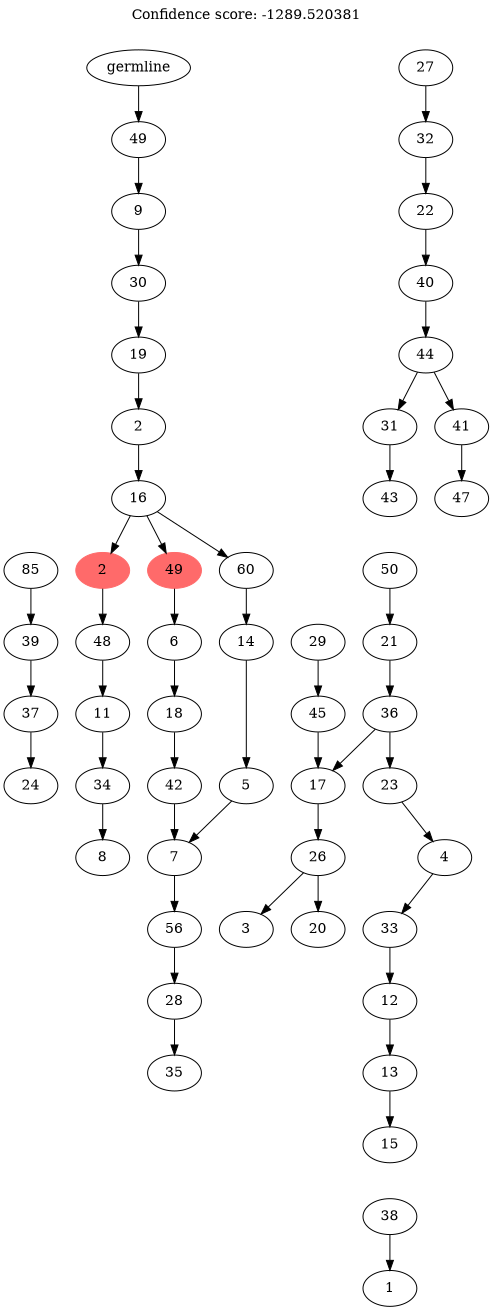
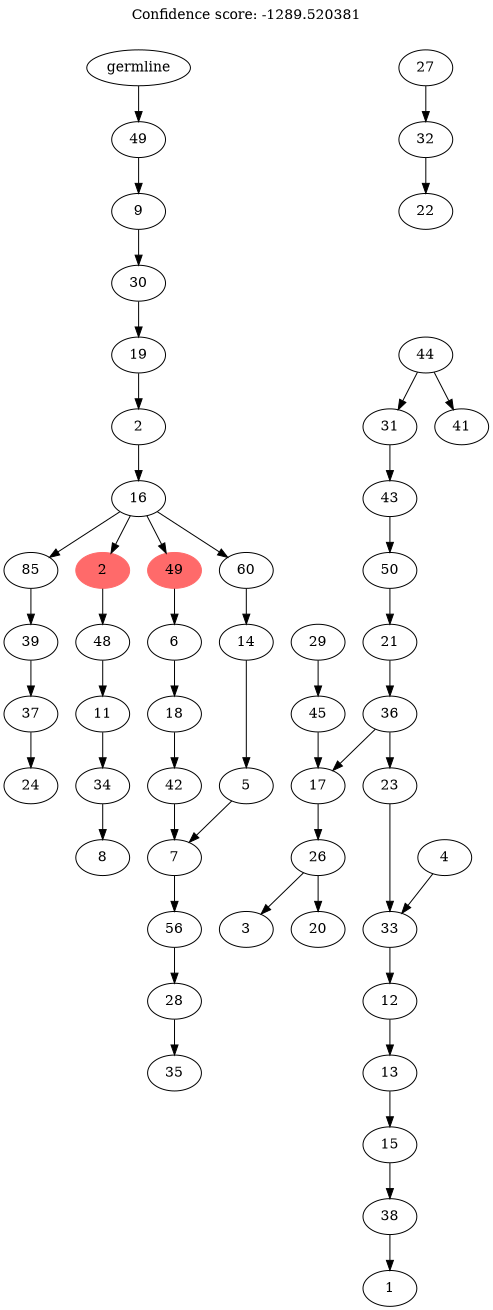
node "40": removed
node "47": removed
edge "43" -> "50": added
edge "16" -> "85": added
edge "23" -> "4": now "23" -> "33"
edge "15" -> "38": added
